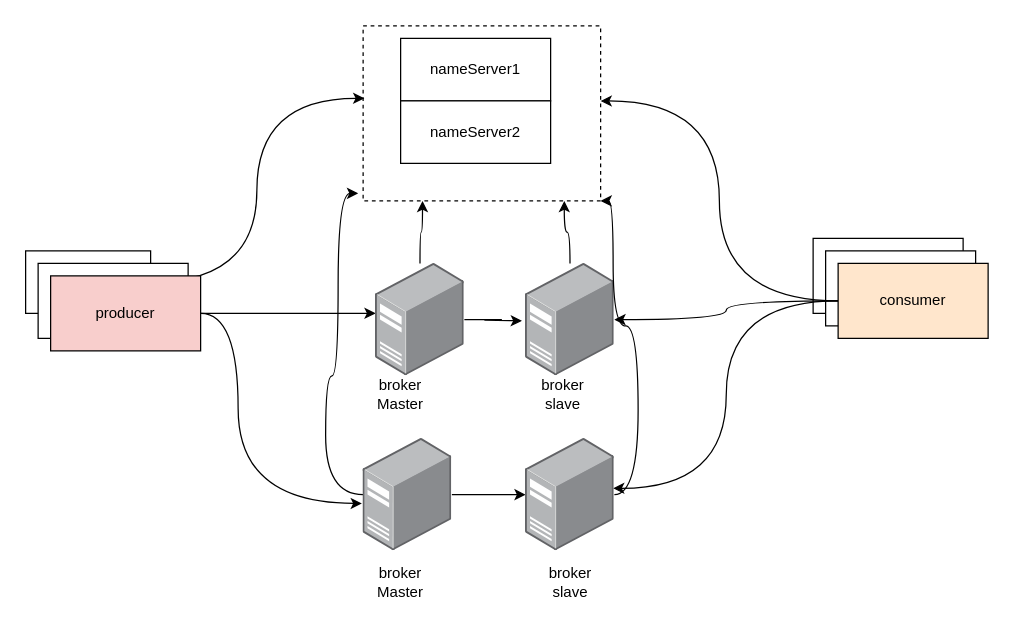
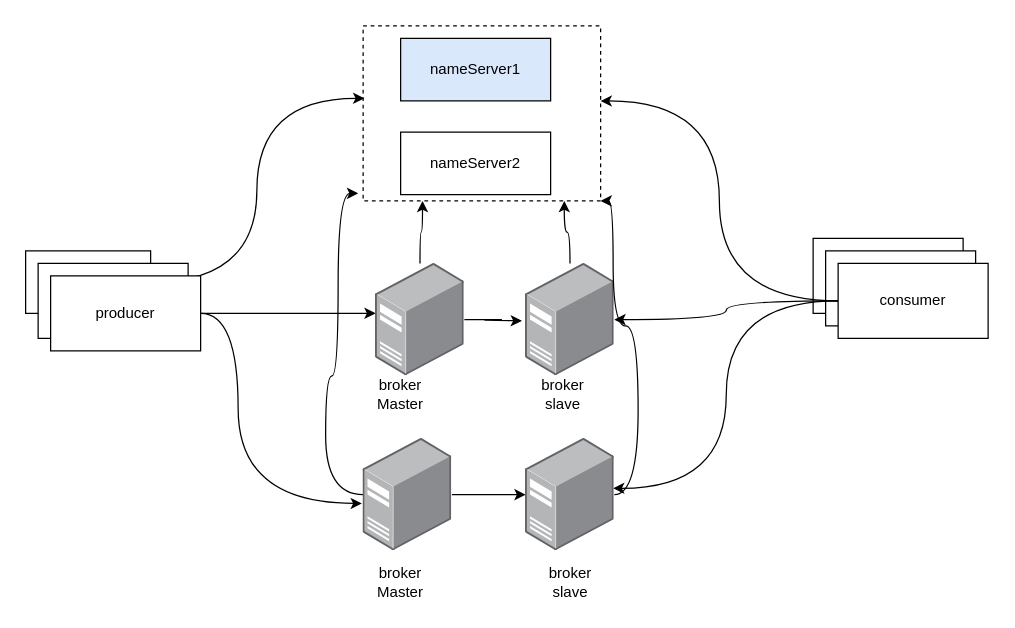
node "nameServer1": fillcolor #ffffff -> #dae8fc
node "nameServer2": moved (476, 132) -> (476, 163)
node "consumer": fillcolor #ffe6cc -> #ffffff
node "producer": fillcolor #f8cecc -> #ffffff
